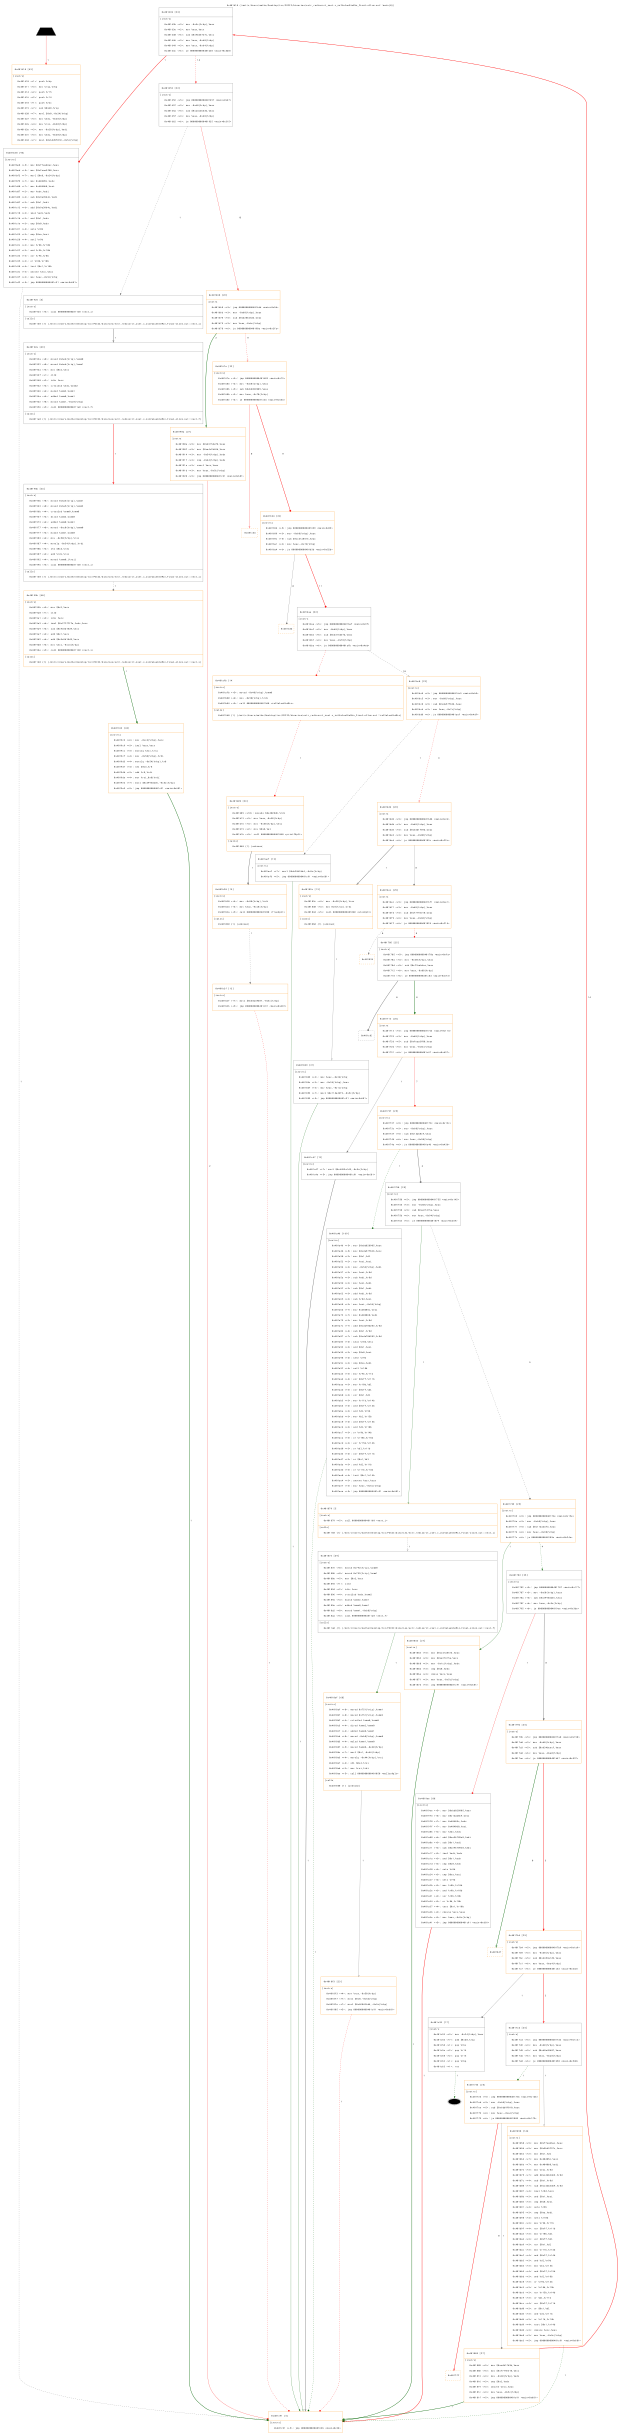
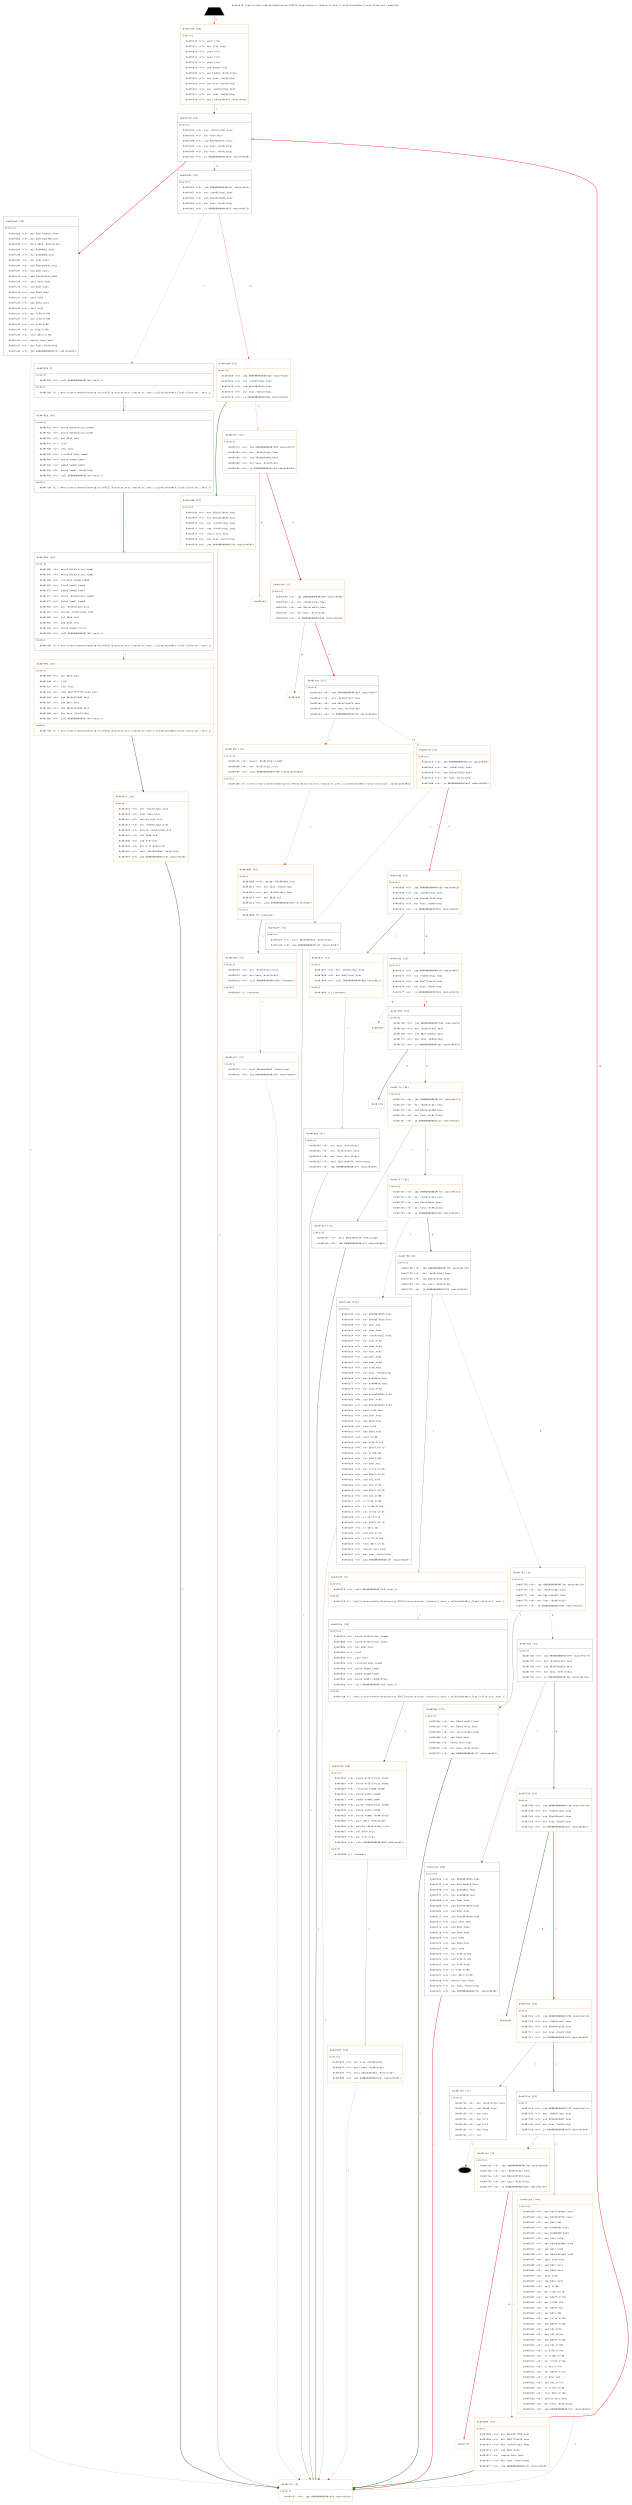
edge "0x401610 [43]" -> "0x40163b [23]": added, label "1"
edge "0x4016c0 [22]" -> "0x4016d6 [22]": style dashed -> bold
edge "0x401705 [25]" -> "0x40171e [25]": style bold -> dashed
